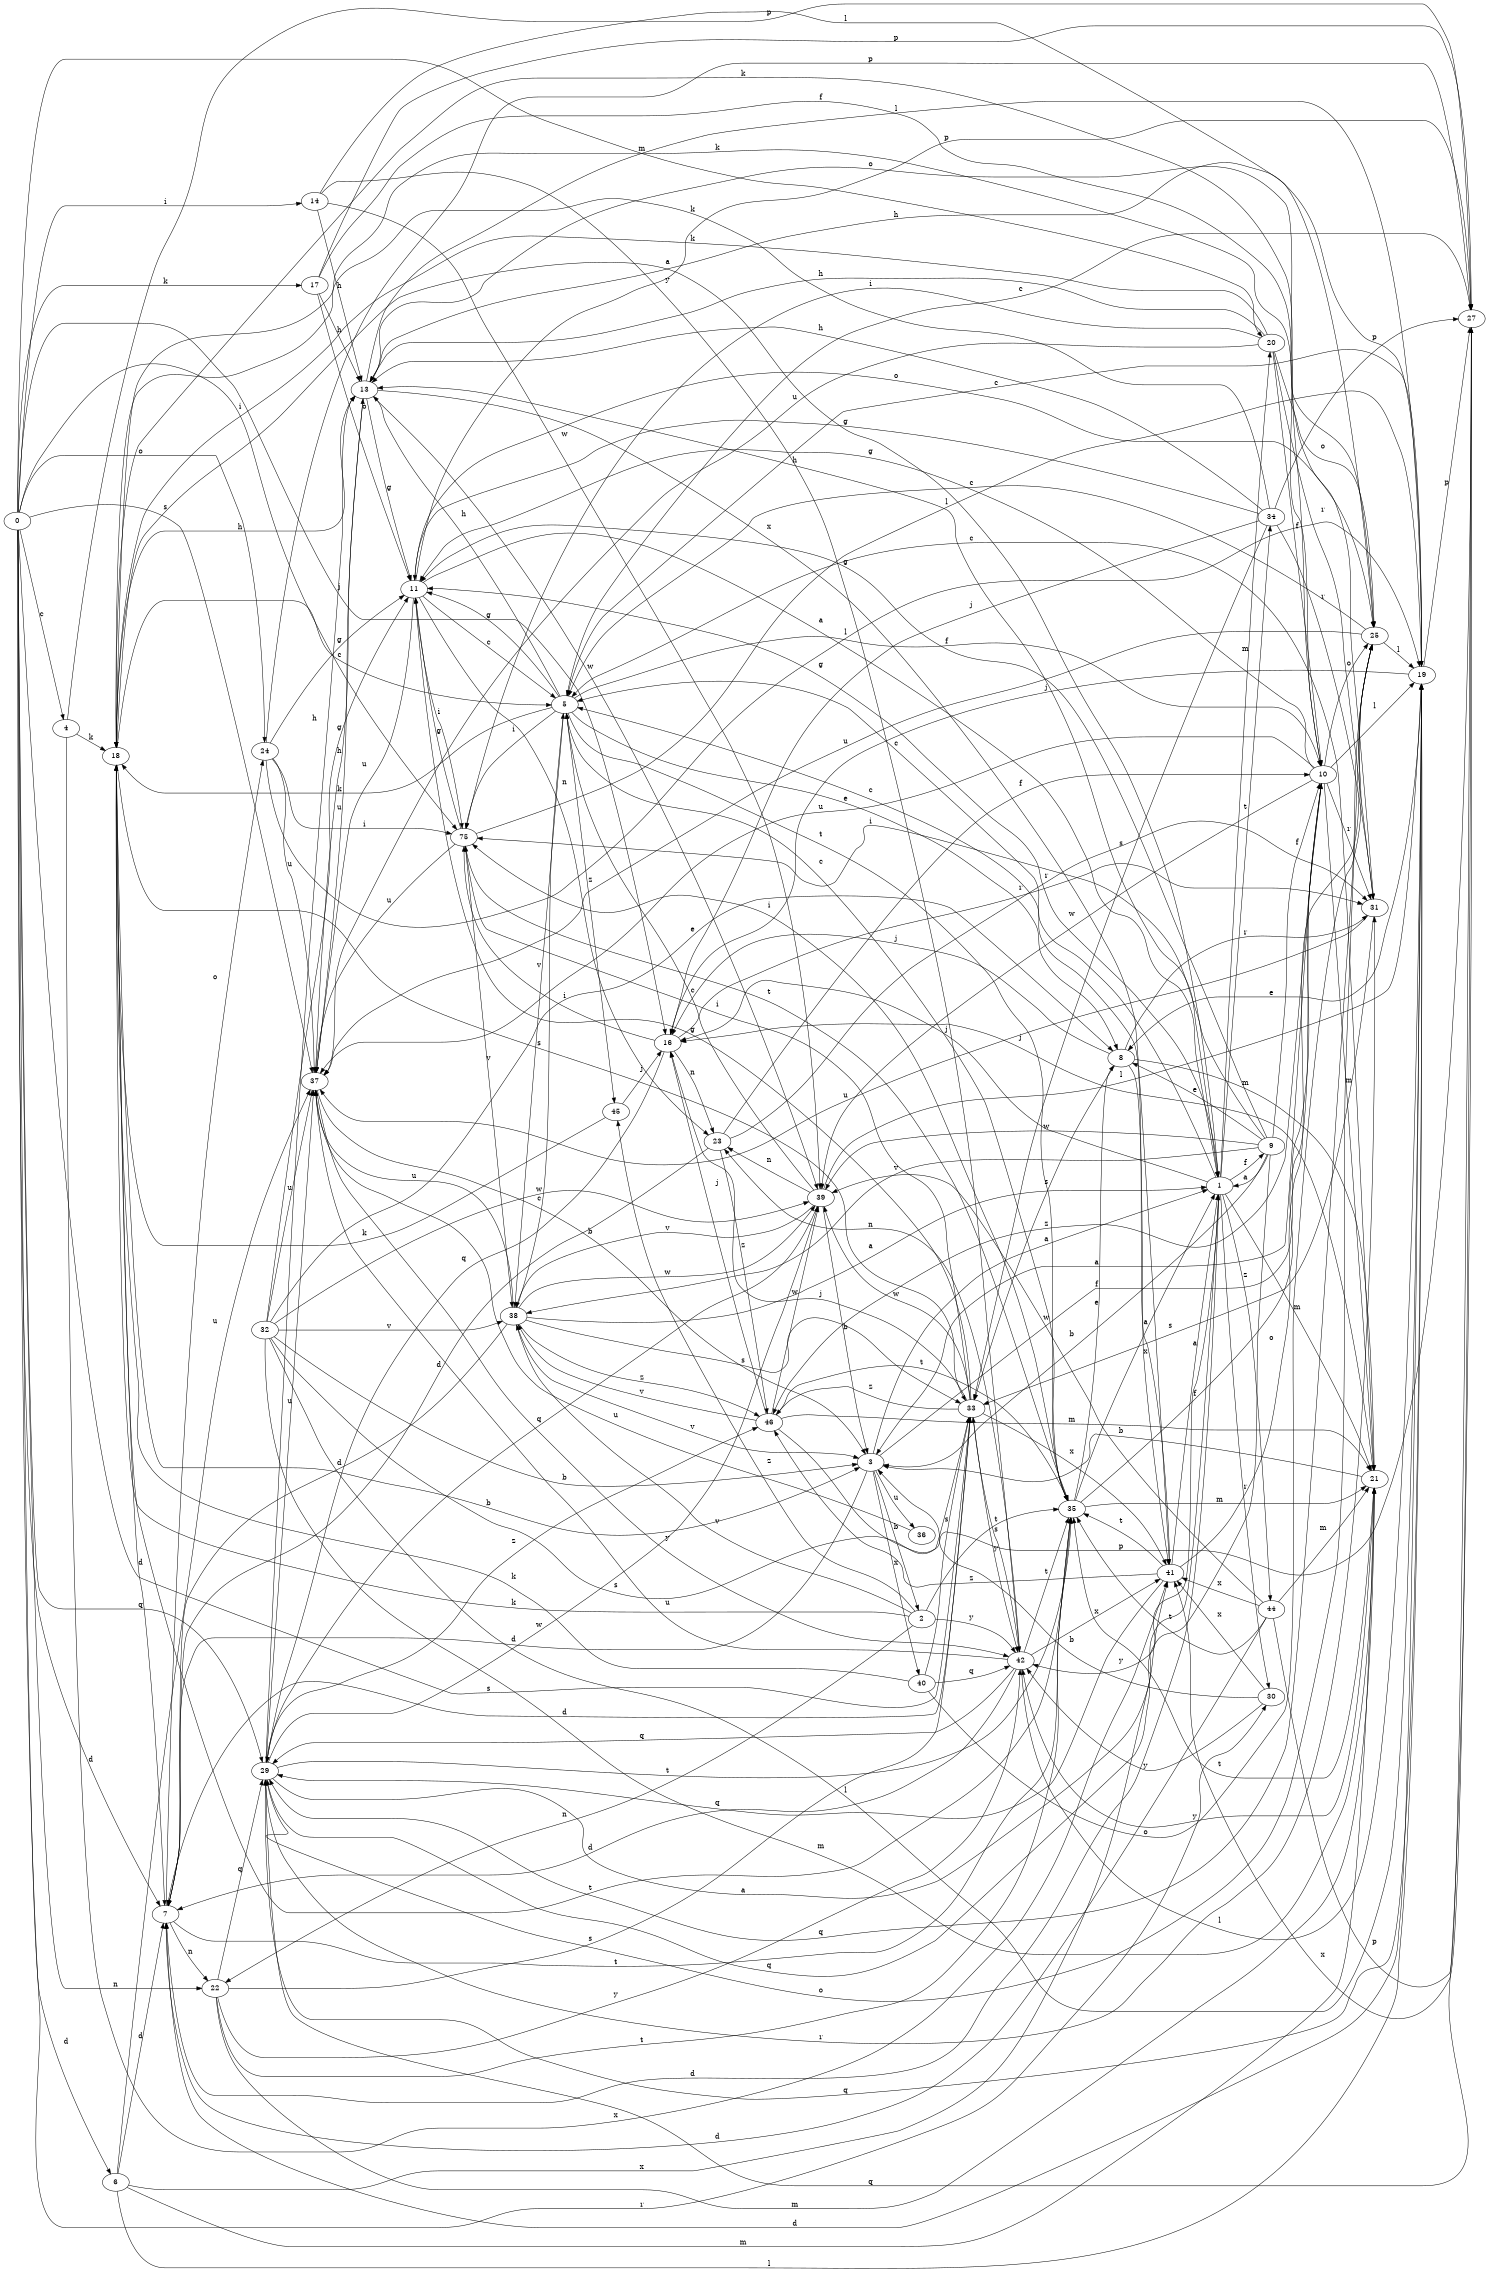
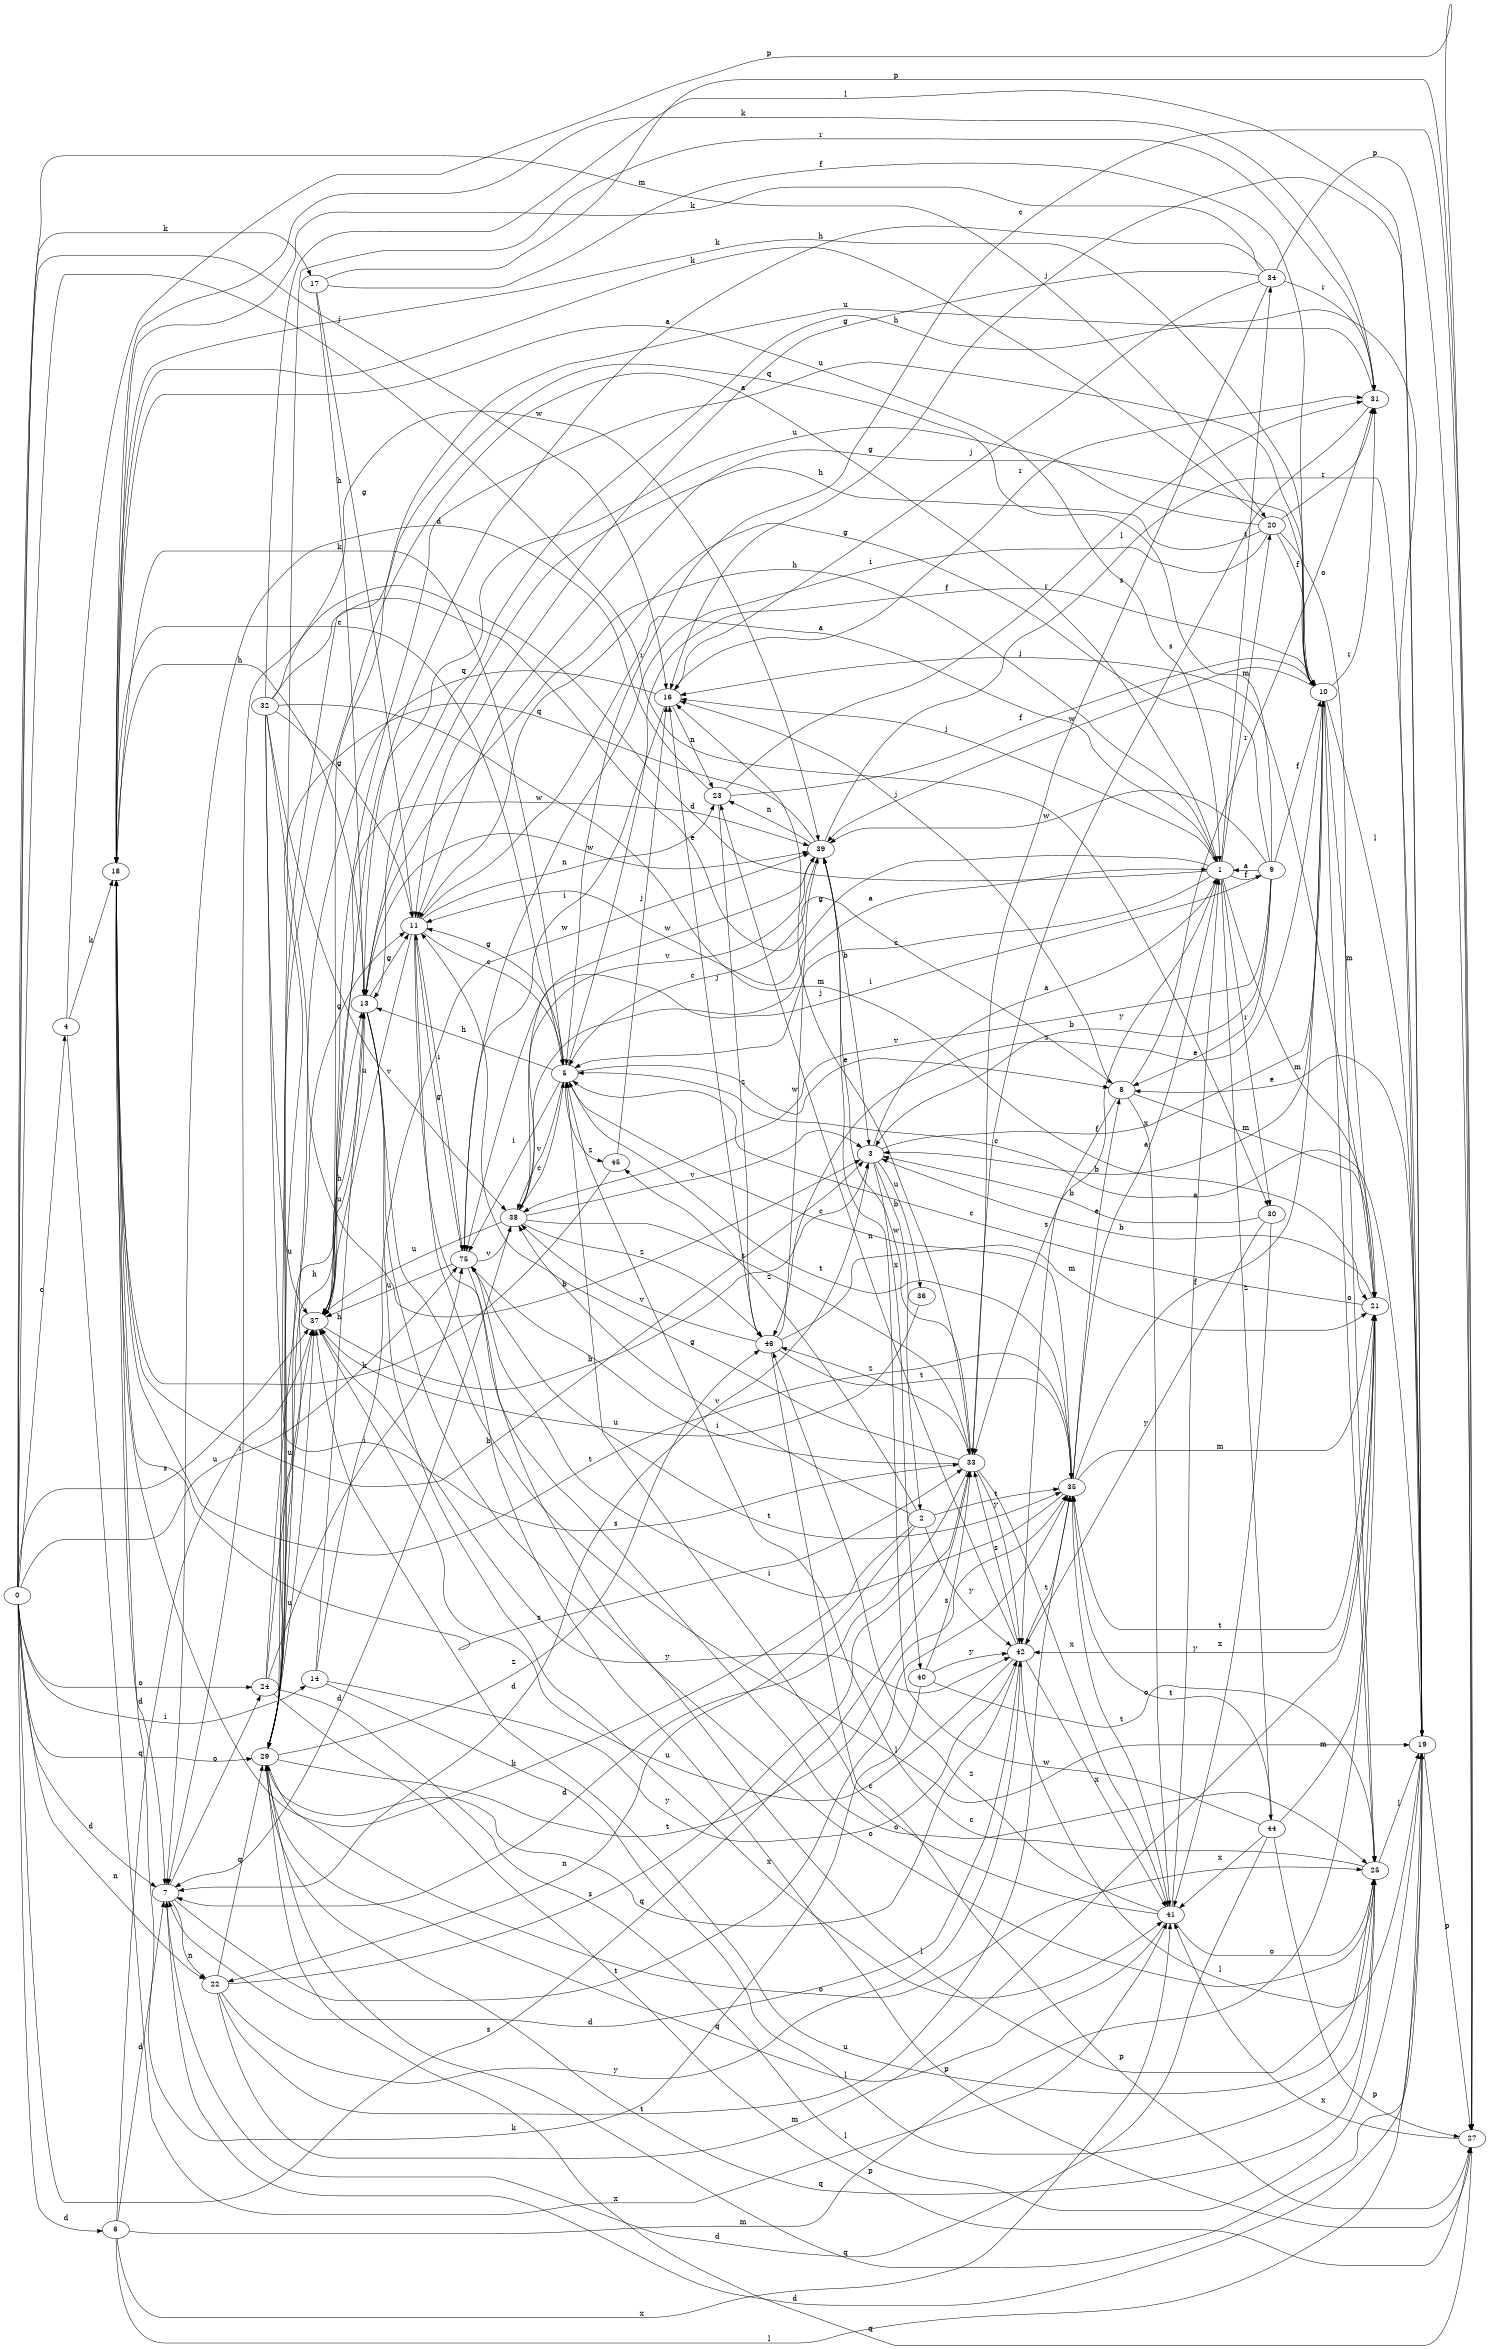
edge "17" -> "11": label "o" -> "g"
edge "75" -> "19": now "75" -> "25"
edge "10" -> "3": label "a" -> "b"
edge "40" -> "42": label "q" -> "y"
